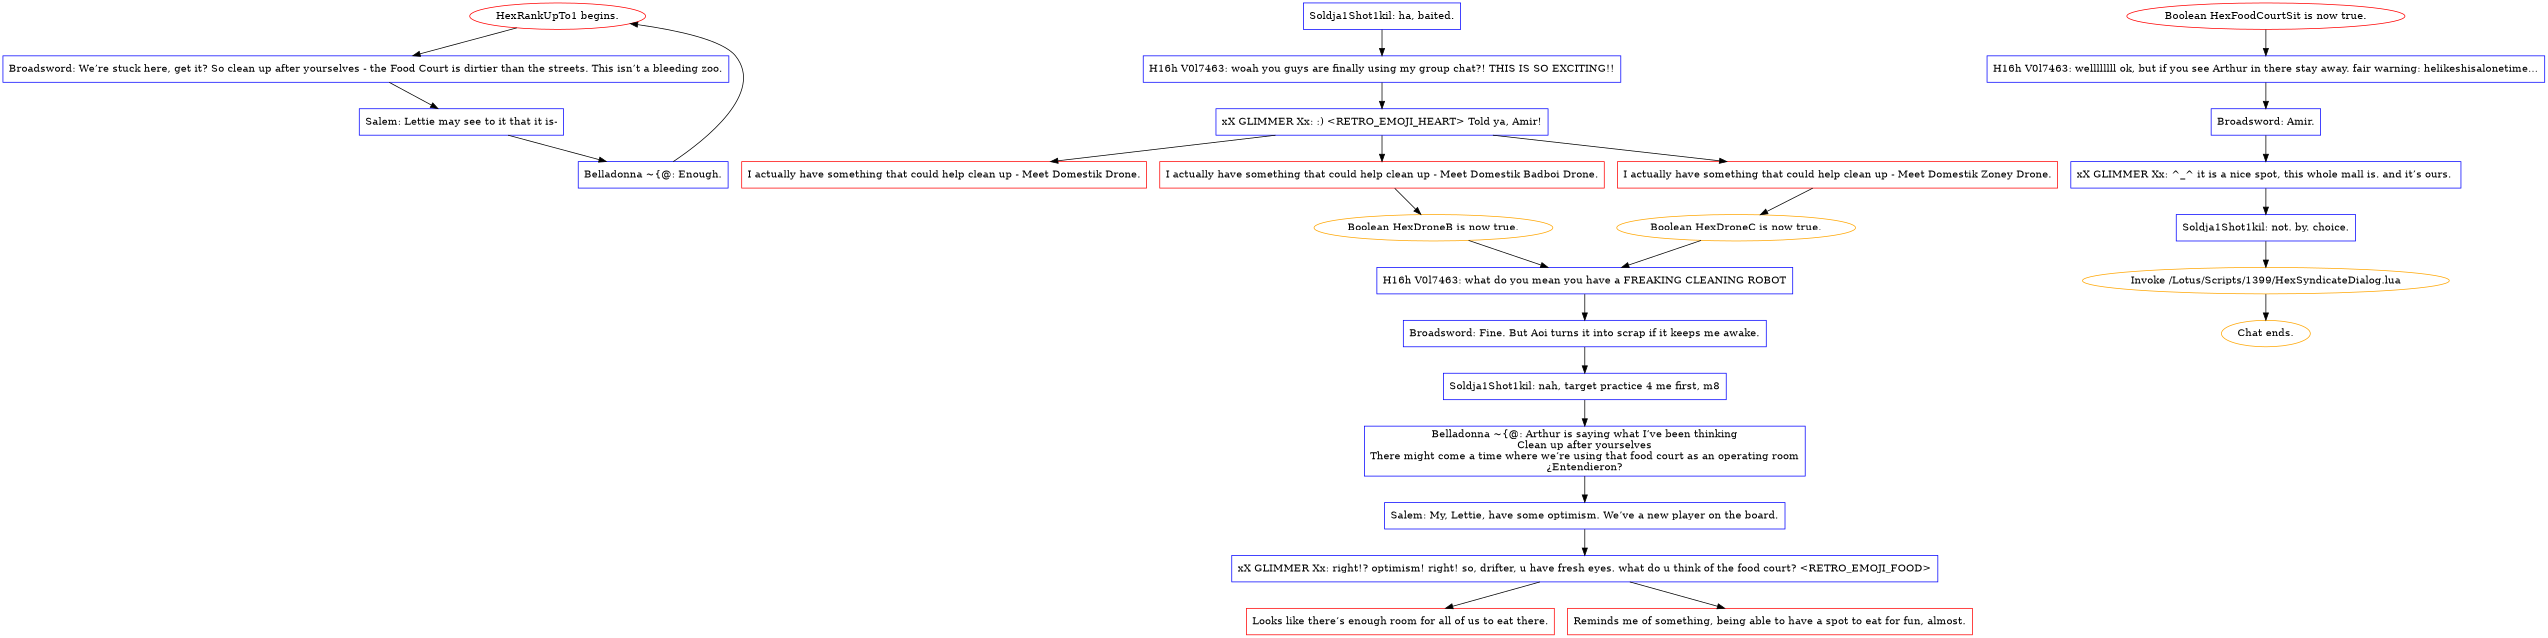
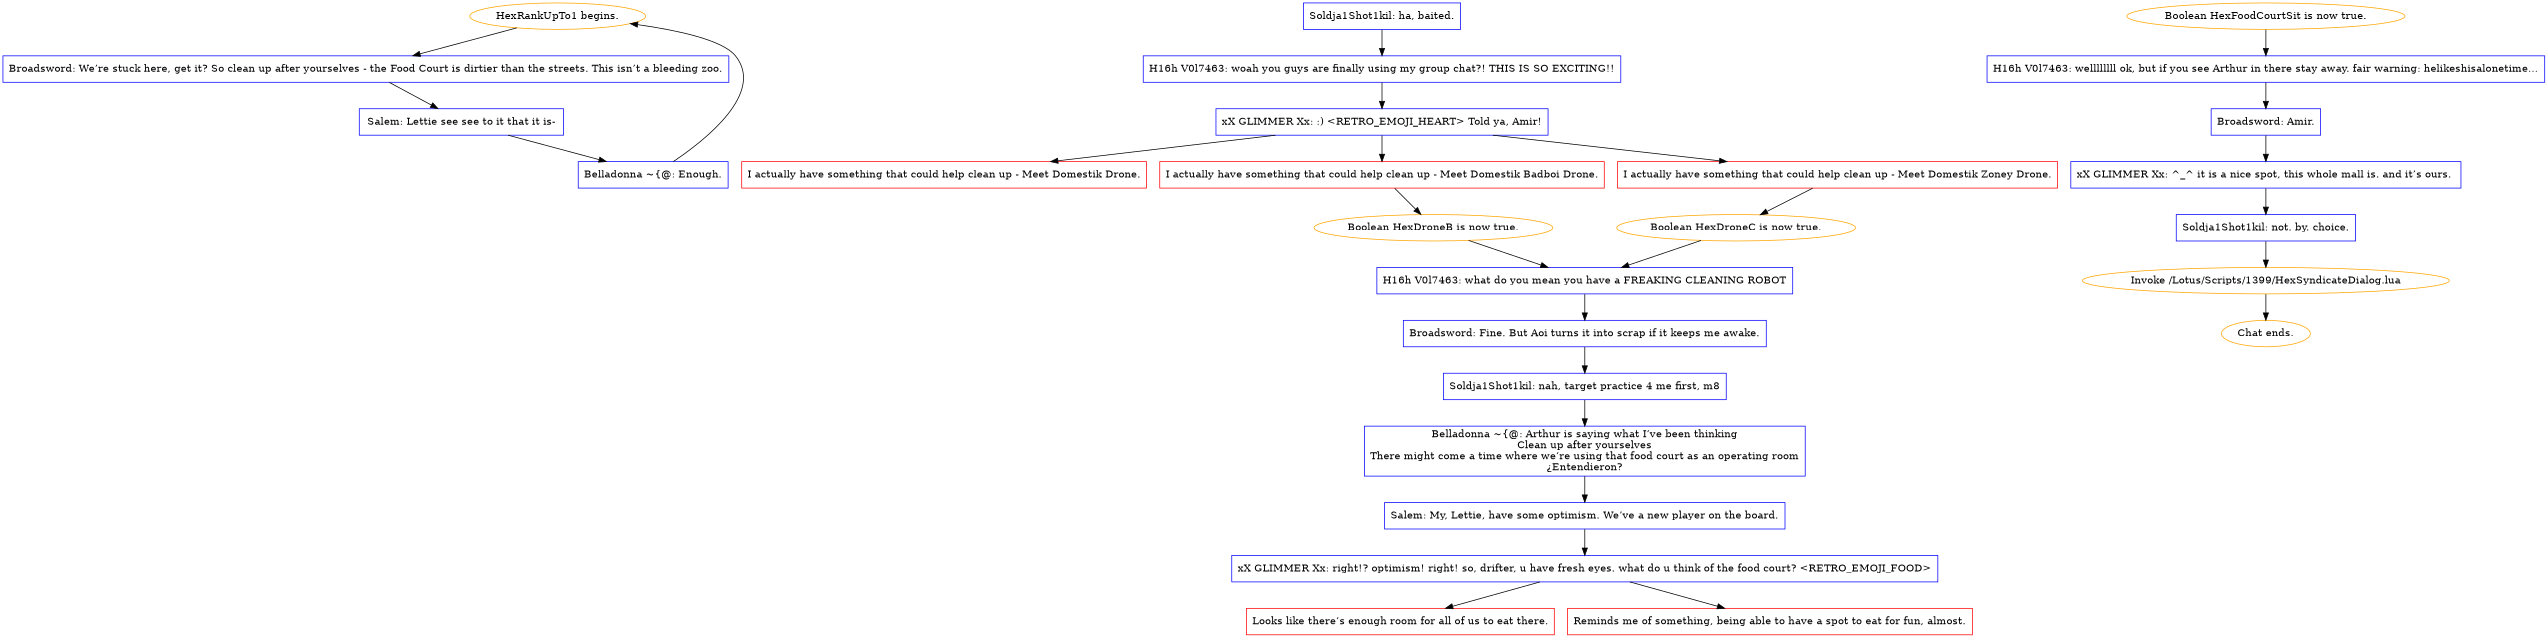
node "HexRankUpTo1 begins.": color red -> orange
node "Boolean HexFoodCourtSit is now true.": color red -> orange
node "Salem: Lettie may see to it that it is-": label "Salem: Lettie may see to it that it is-" -> "Salem: Lettie see see to it that it is-"
